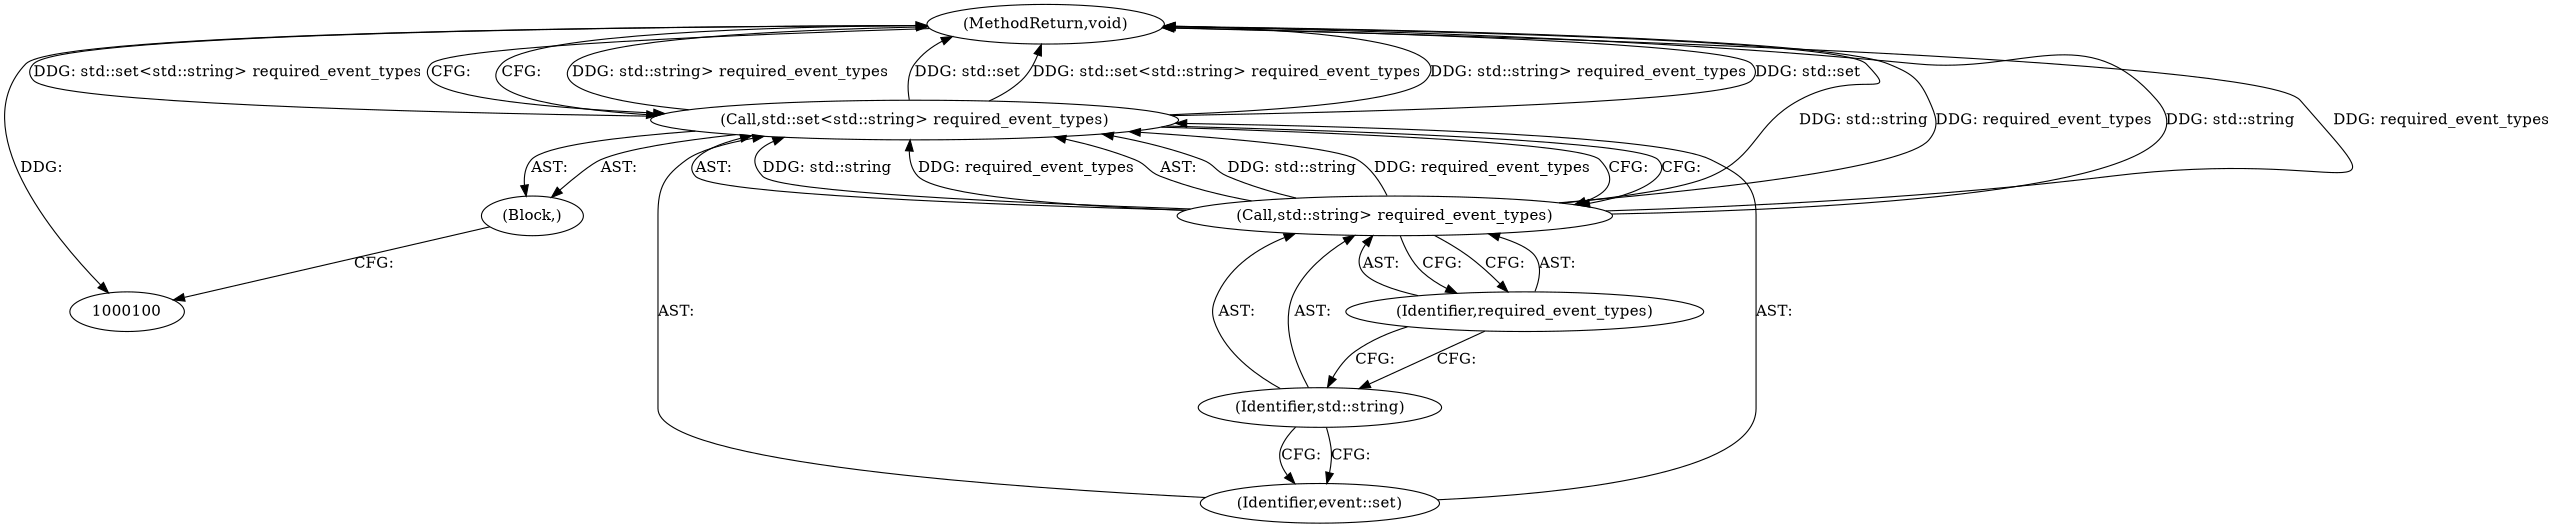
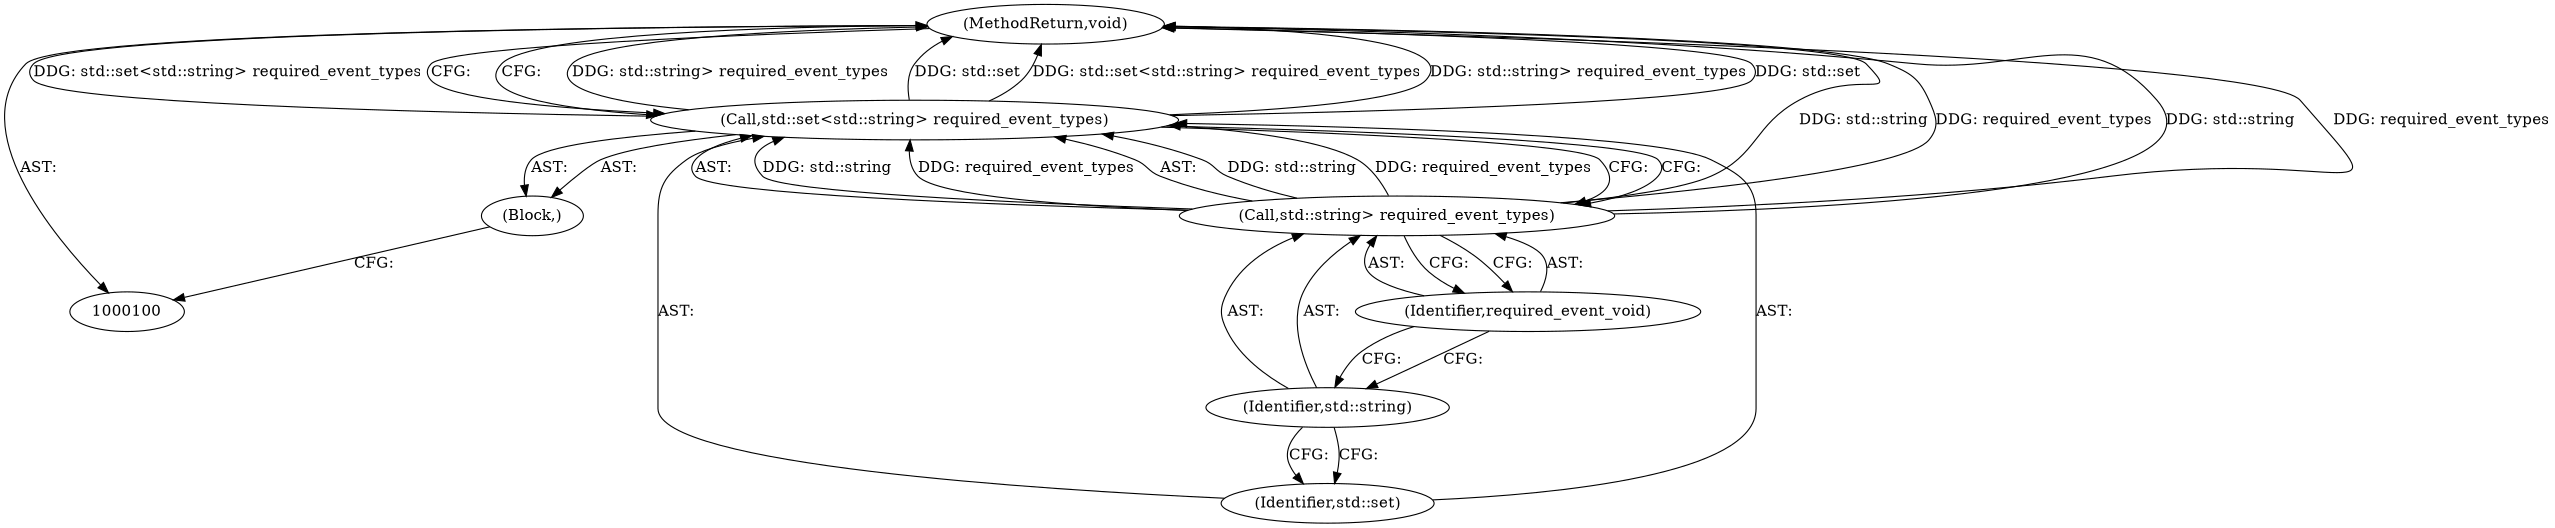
edge "(MethodReturn,void)" -> "1000100": label "DDG: " -> "AST: "
node "(Identifier,required_event_types)": label "(Identifier,required_event_types)" -> "(Identifier,required_event_void)"
node "(Identifier,event::set)": label "(Identifier,event::set)" -> "(Identifier,std::set)"
